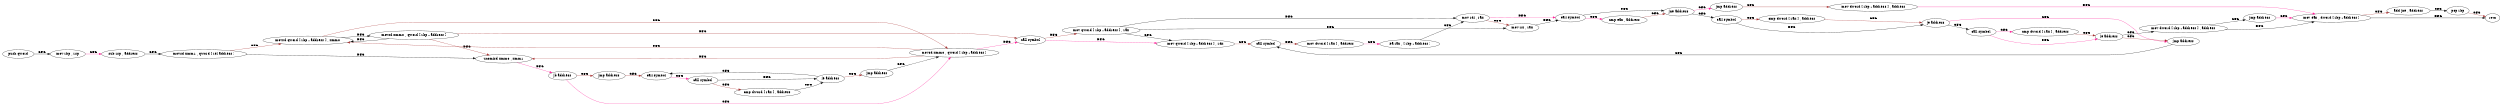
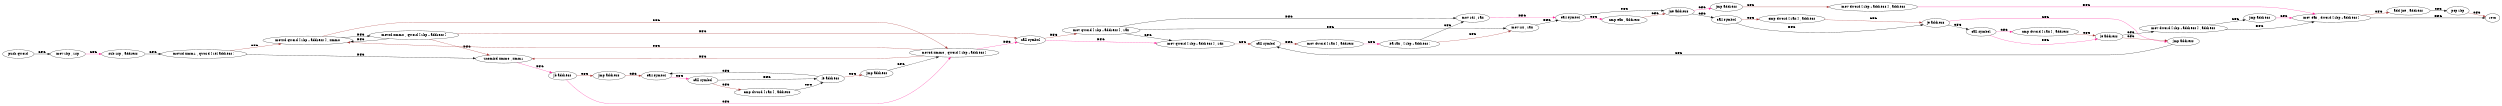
edge "mov rdi , rax" -> "mov rsi , rax": now "lea rax , [ rbp - address ]" -> "mov rsi , rax"
